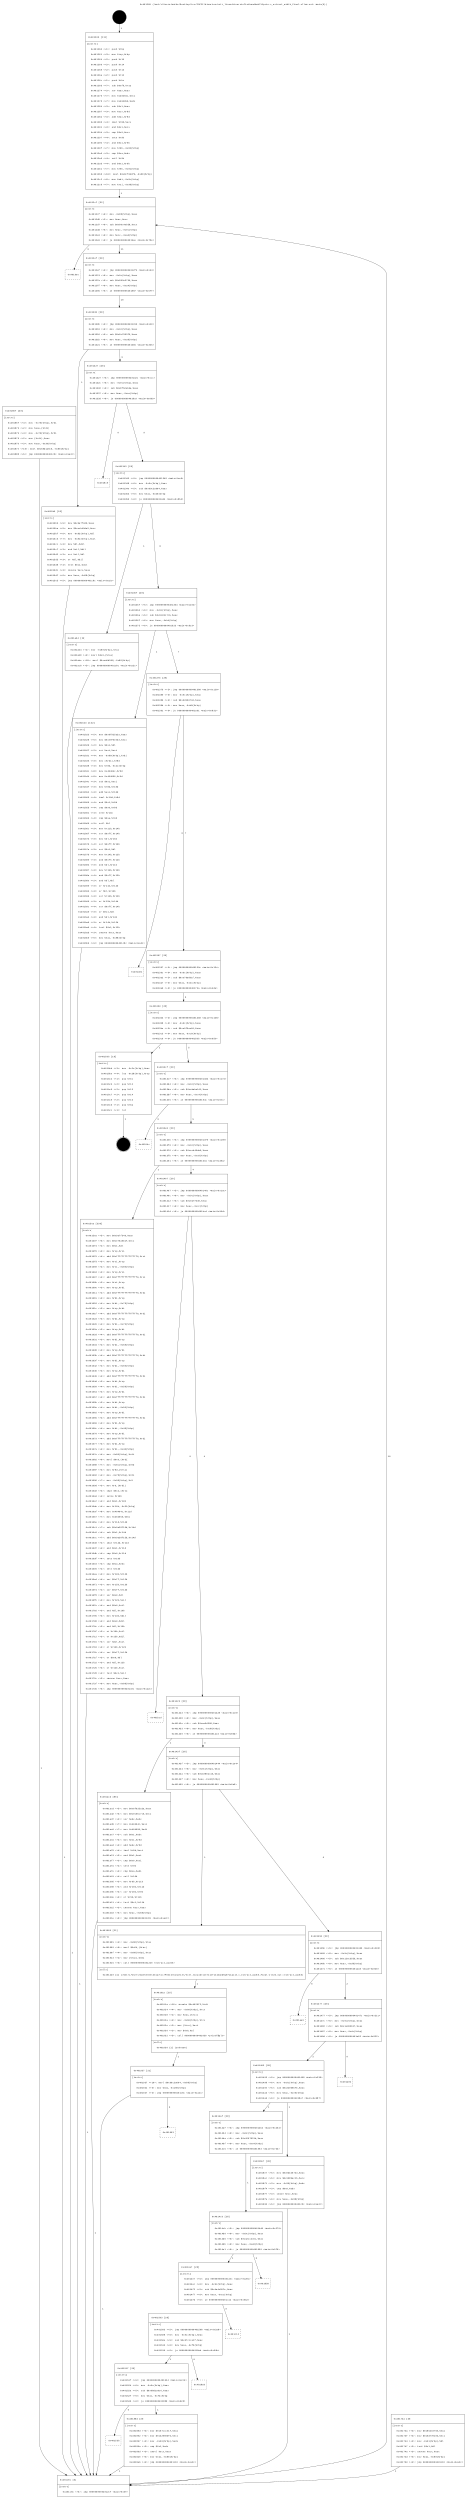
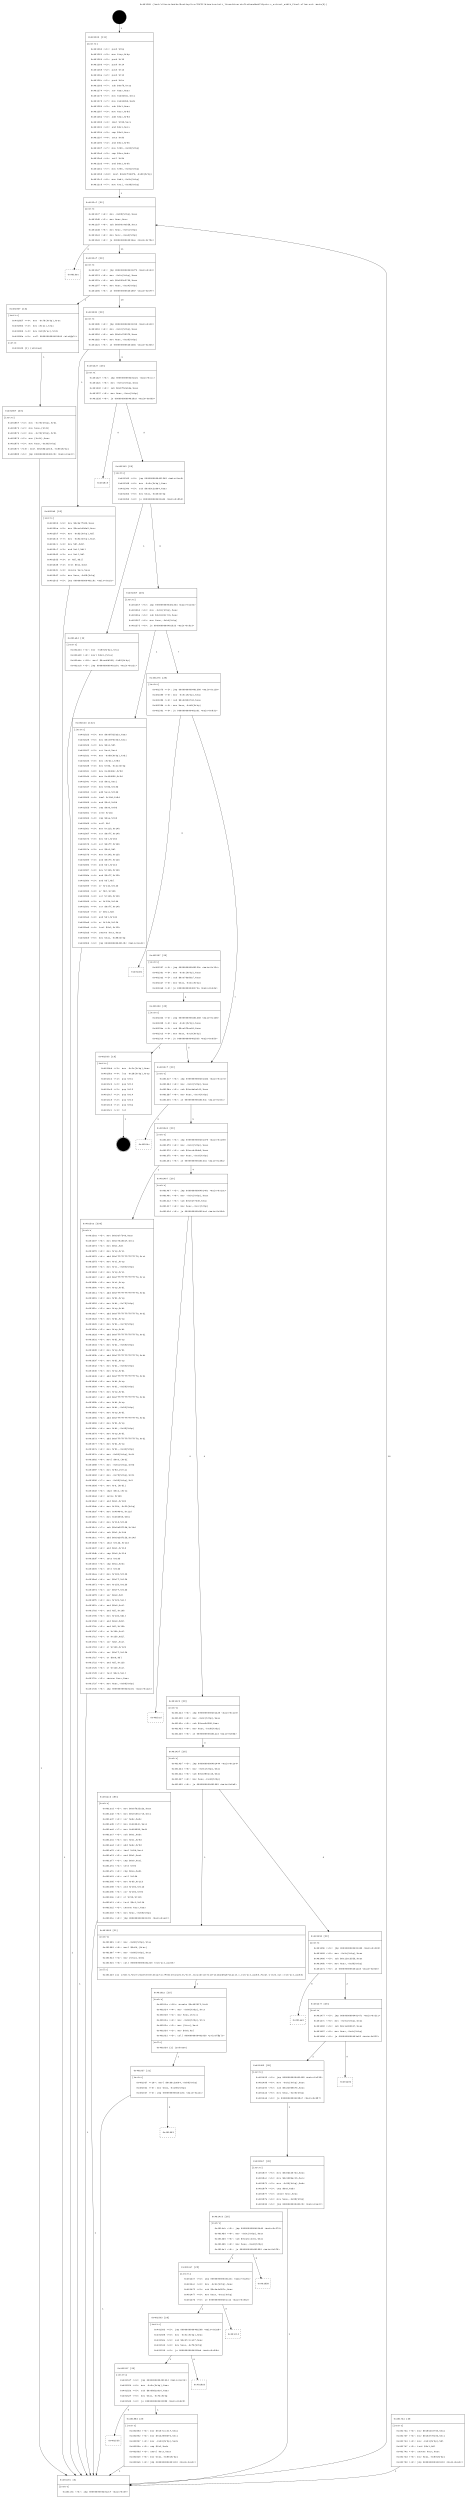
node "0x40185f [16]": added
edge "0x40137b [28]" -> "0x401397 [28]": now "0x40137b [28]" -> "0x4013cf [28]"
edge "0x401423 [28]" -> "0x401acd [86]": removed, label "1"
node "0x4014af [28]": removed
edge "0x4014e7 [28]" -> "0x401503 [28]": added, label "1"
